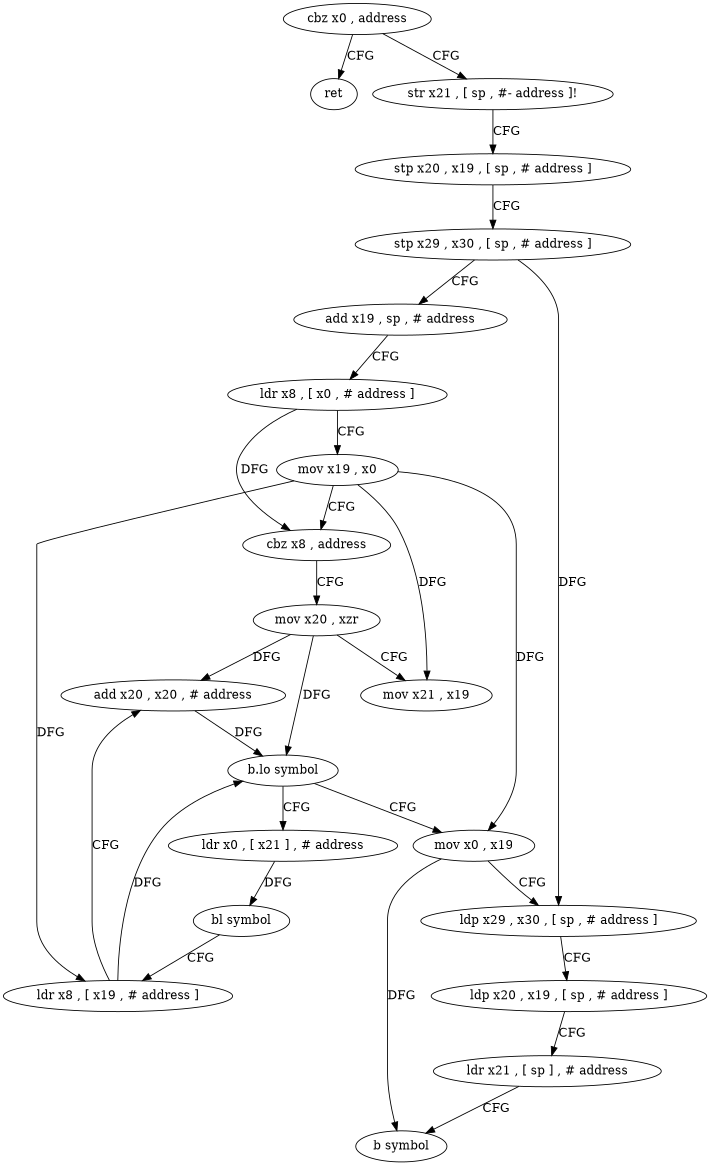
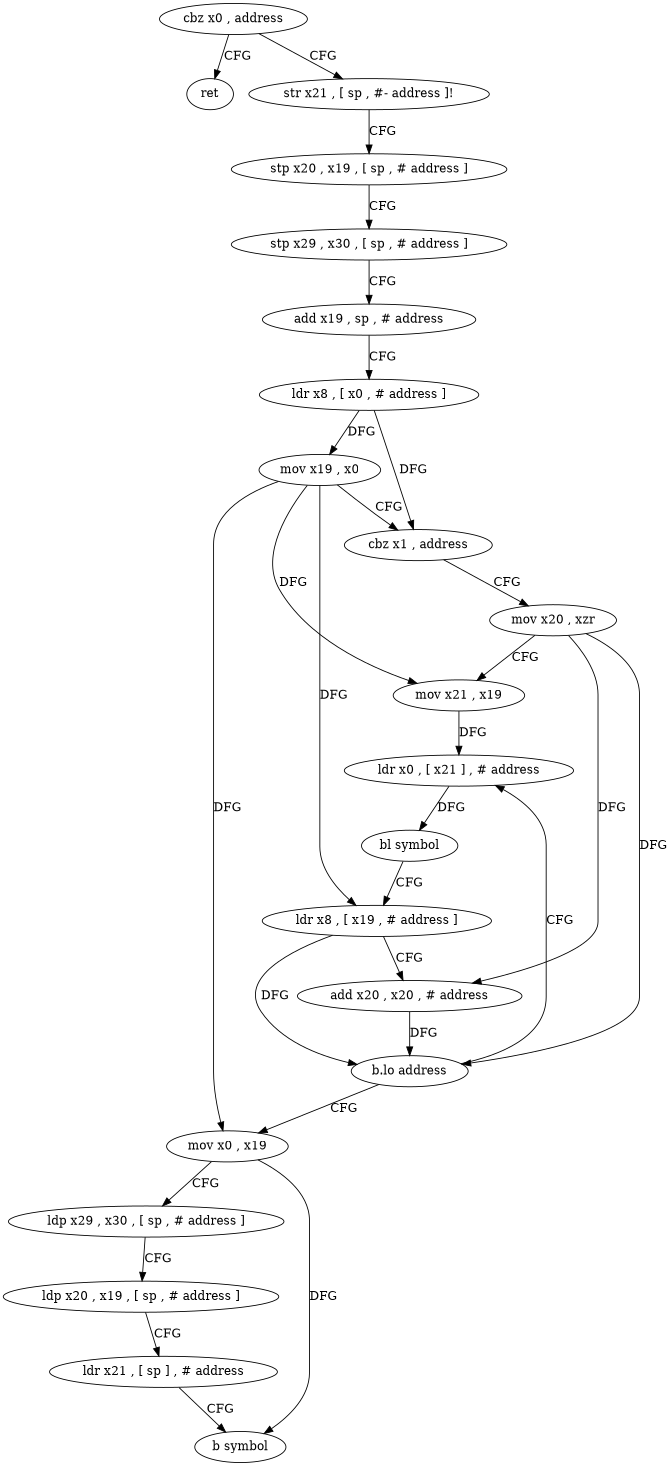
edge "ldr x8 , [ x0 , # address ]" -> "mov x19 , x0": label "CFG" -> "DFG"
node "cbz x8 , address": label "cbz x8 , address" -> "cbz x1 , address"
edge "stp x29 , x30 , [ sp , # address ]" -> "ldp x29 , x30 , [ sp , # address ]": removed, label "DFG"
edge "mov x21 , x19" -> "ldr x0 , [ x21 ] , # address": added, label "DFG"
node "b.lo symbol": label "b.lo symbol" -> "b.lo address"
